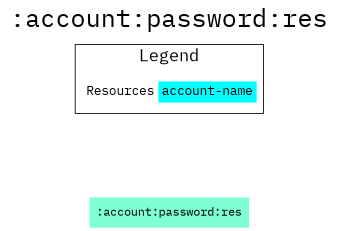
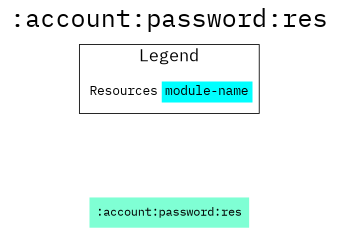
node "Resources": text "account-name" -> "module-name"
